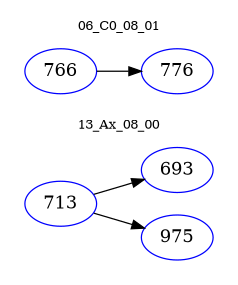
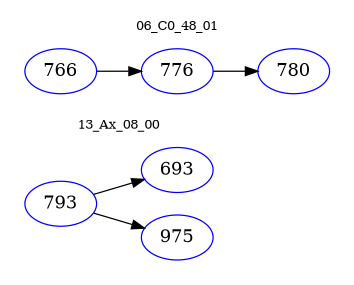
cluster "06_C0_08_01": label "06_C0_08_01" -> "06_C0_48_01"
node "780": added
node "713": label "713" -> "793"
